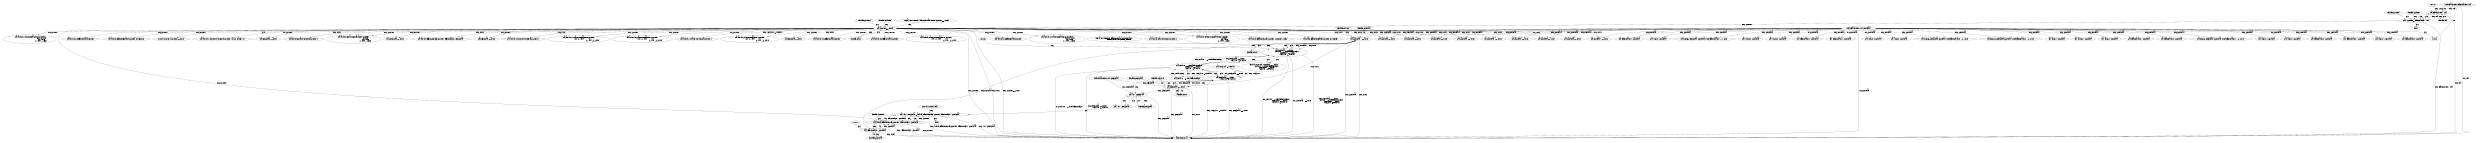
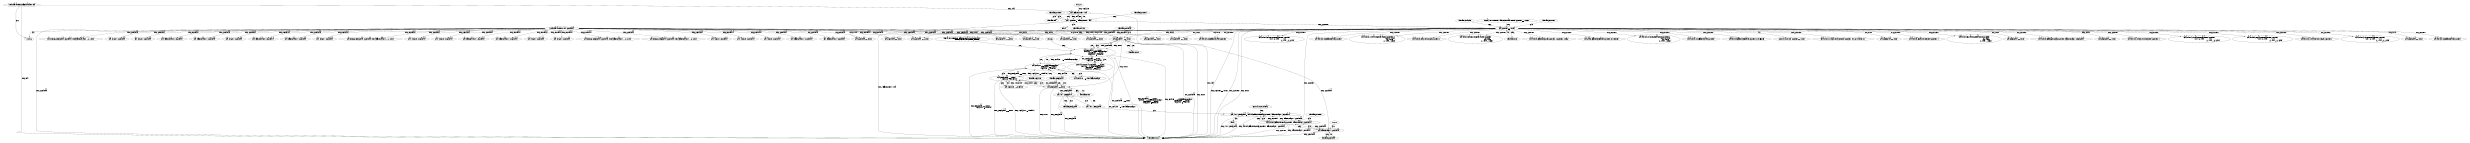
edge "(Call,pContext == NULL)" -> "(Call,android::VirtualizerSetStrength(pContext, 0))": label "DDG: *replySize  != sizeof(int)" -> "DDG: pContext"
node "(MethodParameterIn,void *pReplyData)": removed
edge "(Call,pReplyData  == NULL|| *replySize  != sizeof(int))" -> "(Call,(int *) pReplyData)": now "(Call,pReplyData  == NULL|| *replySize  != sizeof(int))" -> "(Call,*replySize  != sizeof(int))"
edge "(Call,(effect_config_t *) pCmdData)" -> "(MethodReturn,int)": label "DDG: sizeof" -> "DDG: pCmdData"
